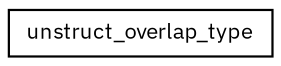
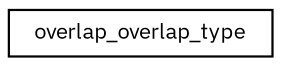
node "unstruct_overlap_type": label "unstruct_overlap_type" -> "overlap_overlap_type"
